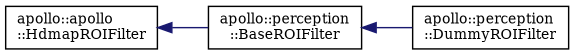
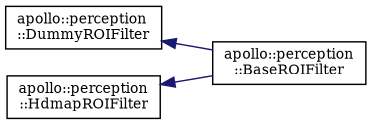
node "apollo::apollo ::HdmapROIFilter": label "apollo::apollo ::HdmapROIFilter" -> "apollo::perception ::HdmapROIFilter"
edge "apollo::perception ::DummyROIFilter" -> "apollo::perception ::BaseROIFilter": reversed
